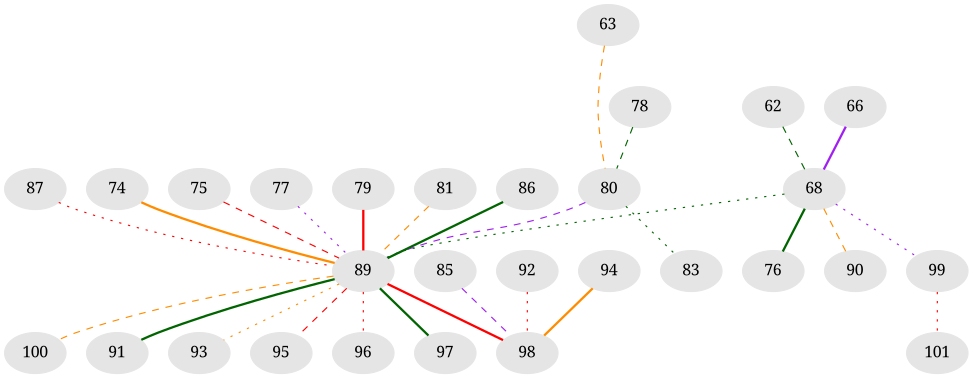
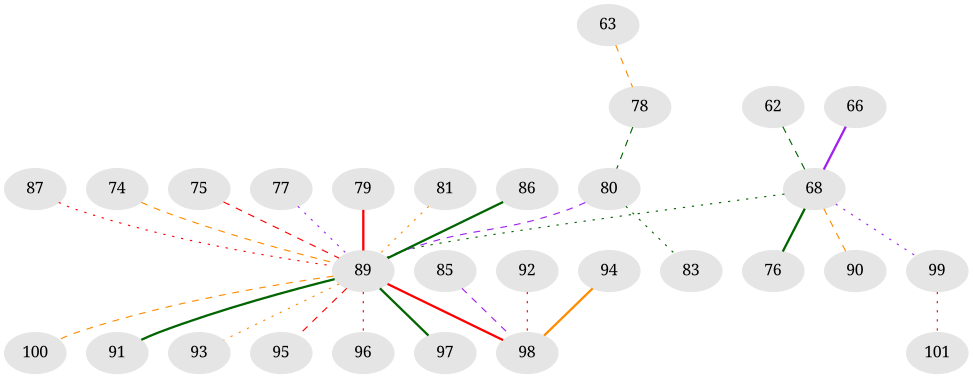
edge "63" -- "80": now "63" -- "78"
edge "81" -- "89": style dashed -> dotted
edge "74" -- "89": style bold -> dashed
